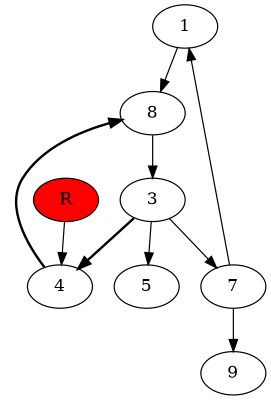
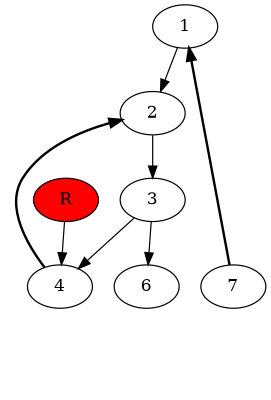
node "8": label "8" -> "2"
edge "7" -> "1": style solid -> bold
edge "3" -> "4": style bold -> solid
edge "3" -> "7": removed
node "5": label "5" -> "6"
node "9": removed
